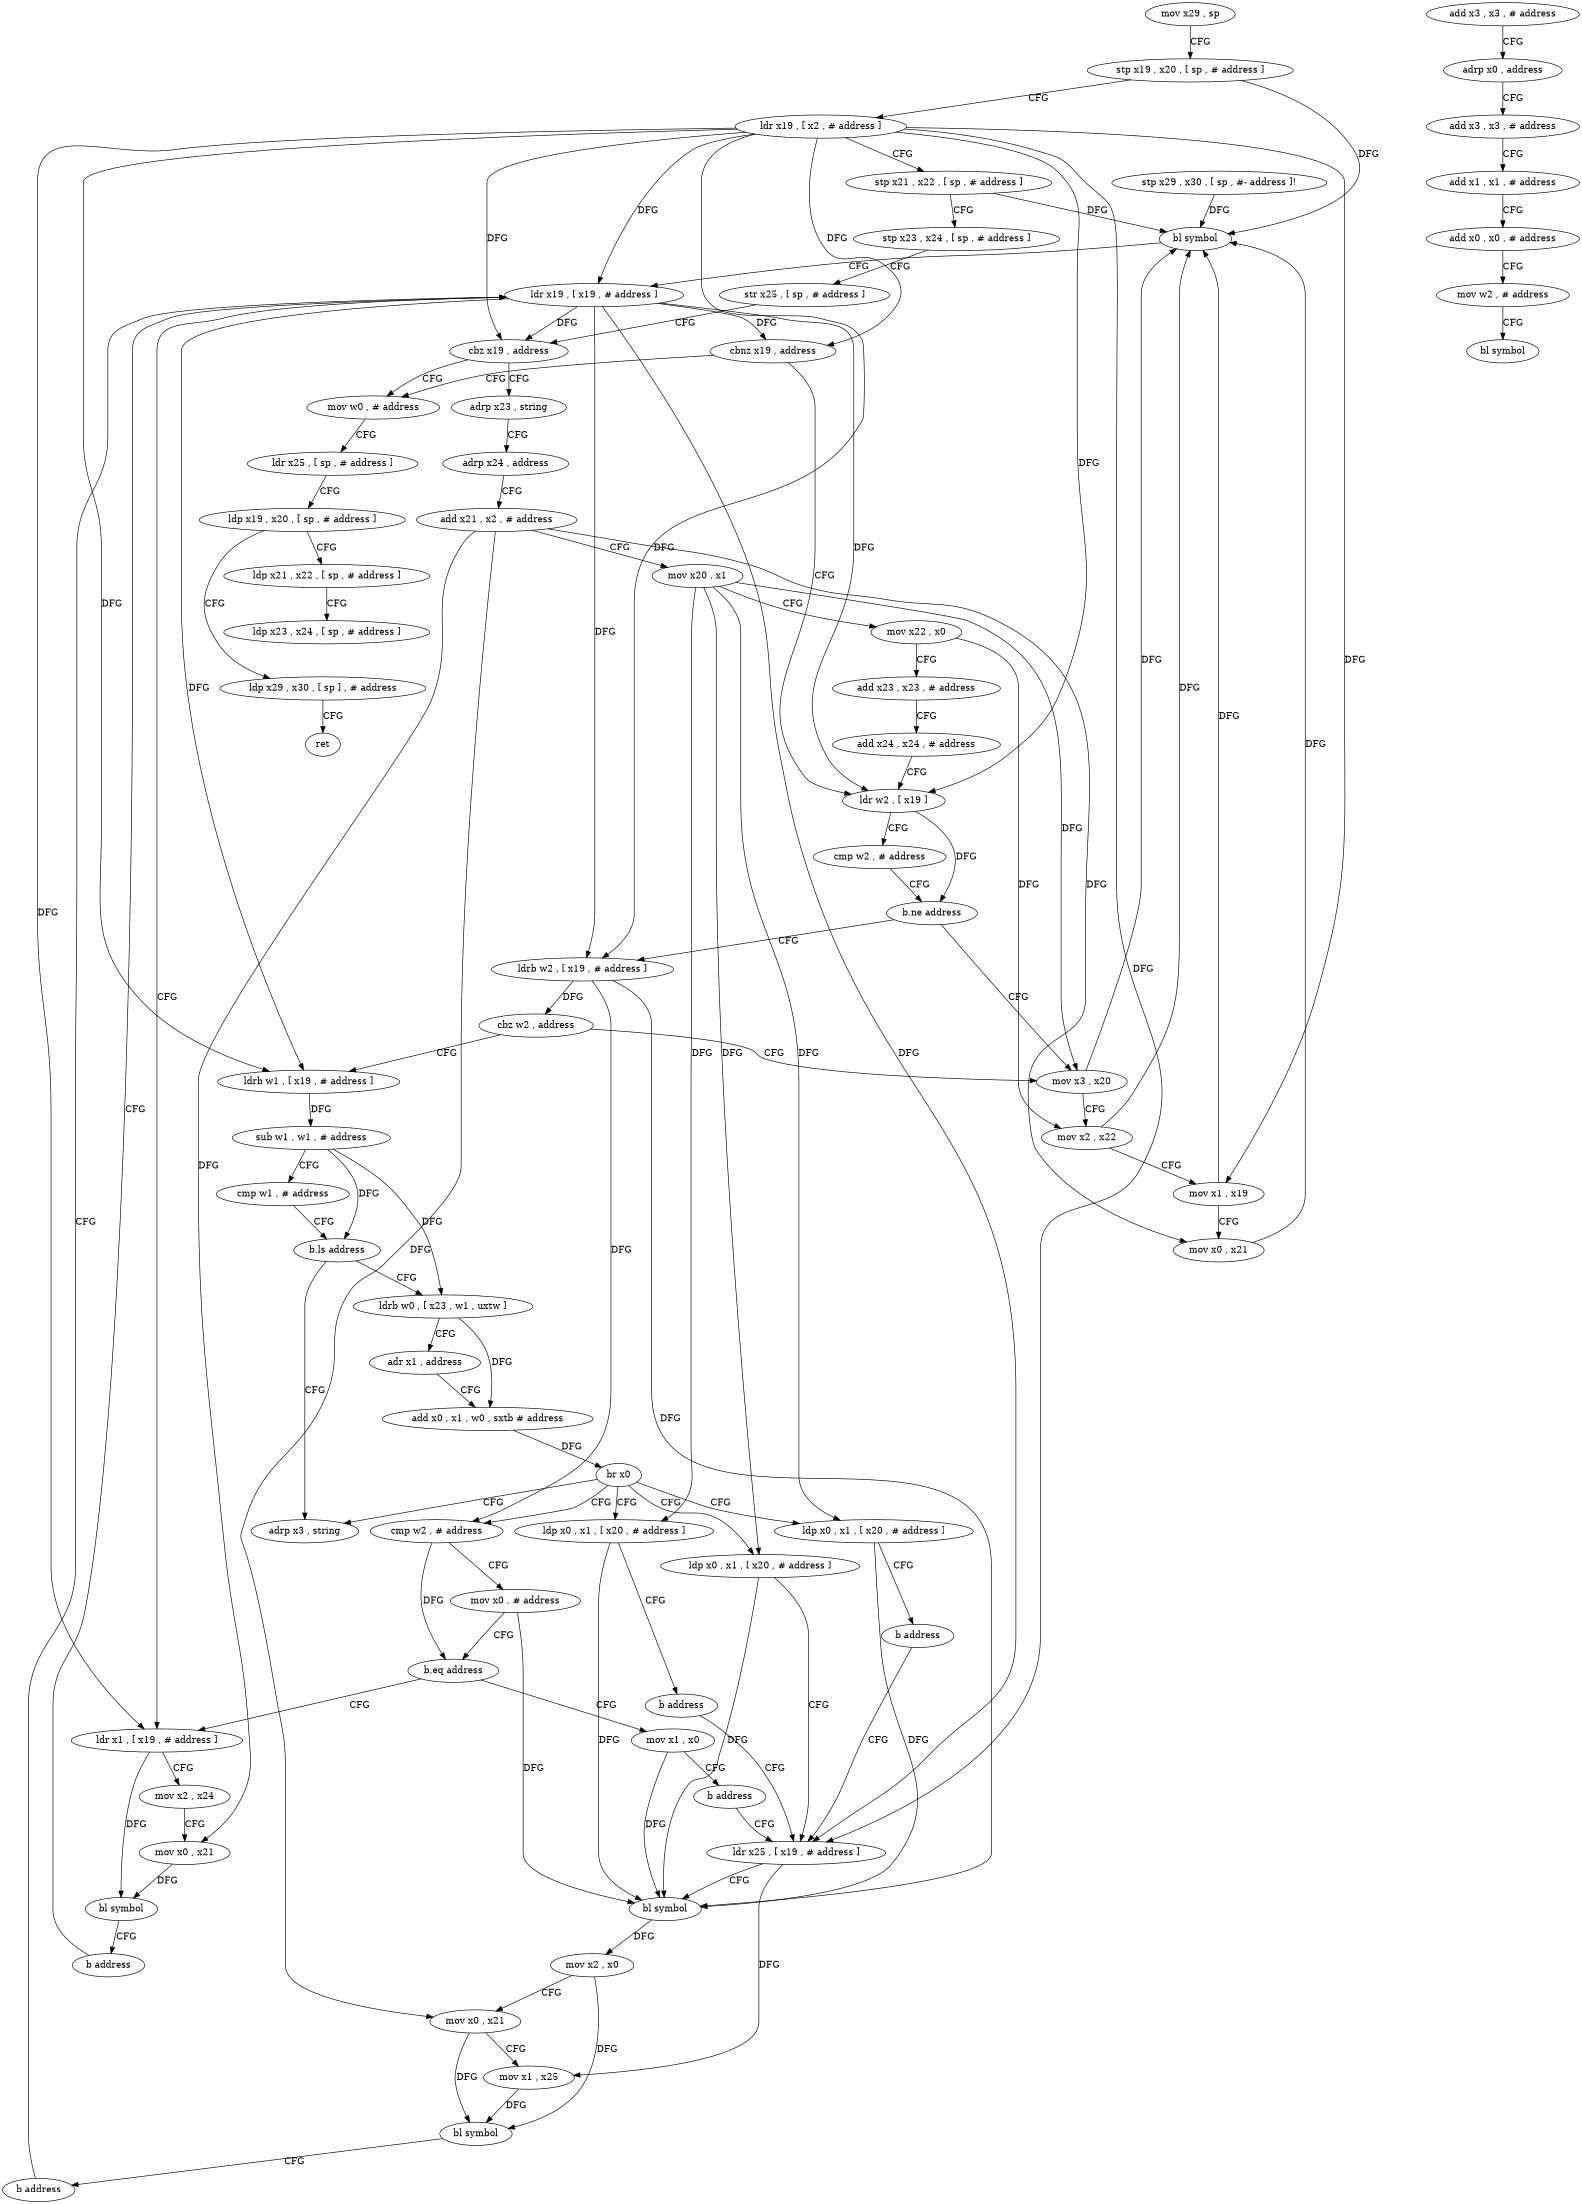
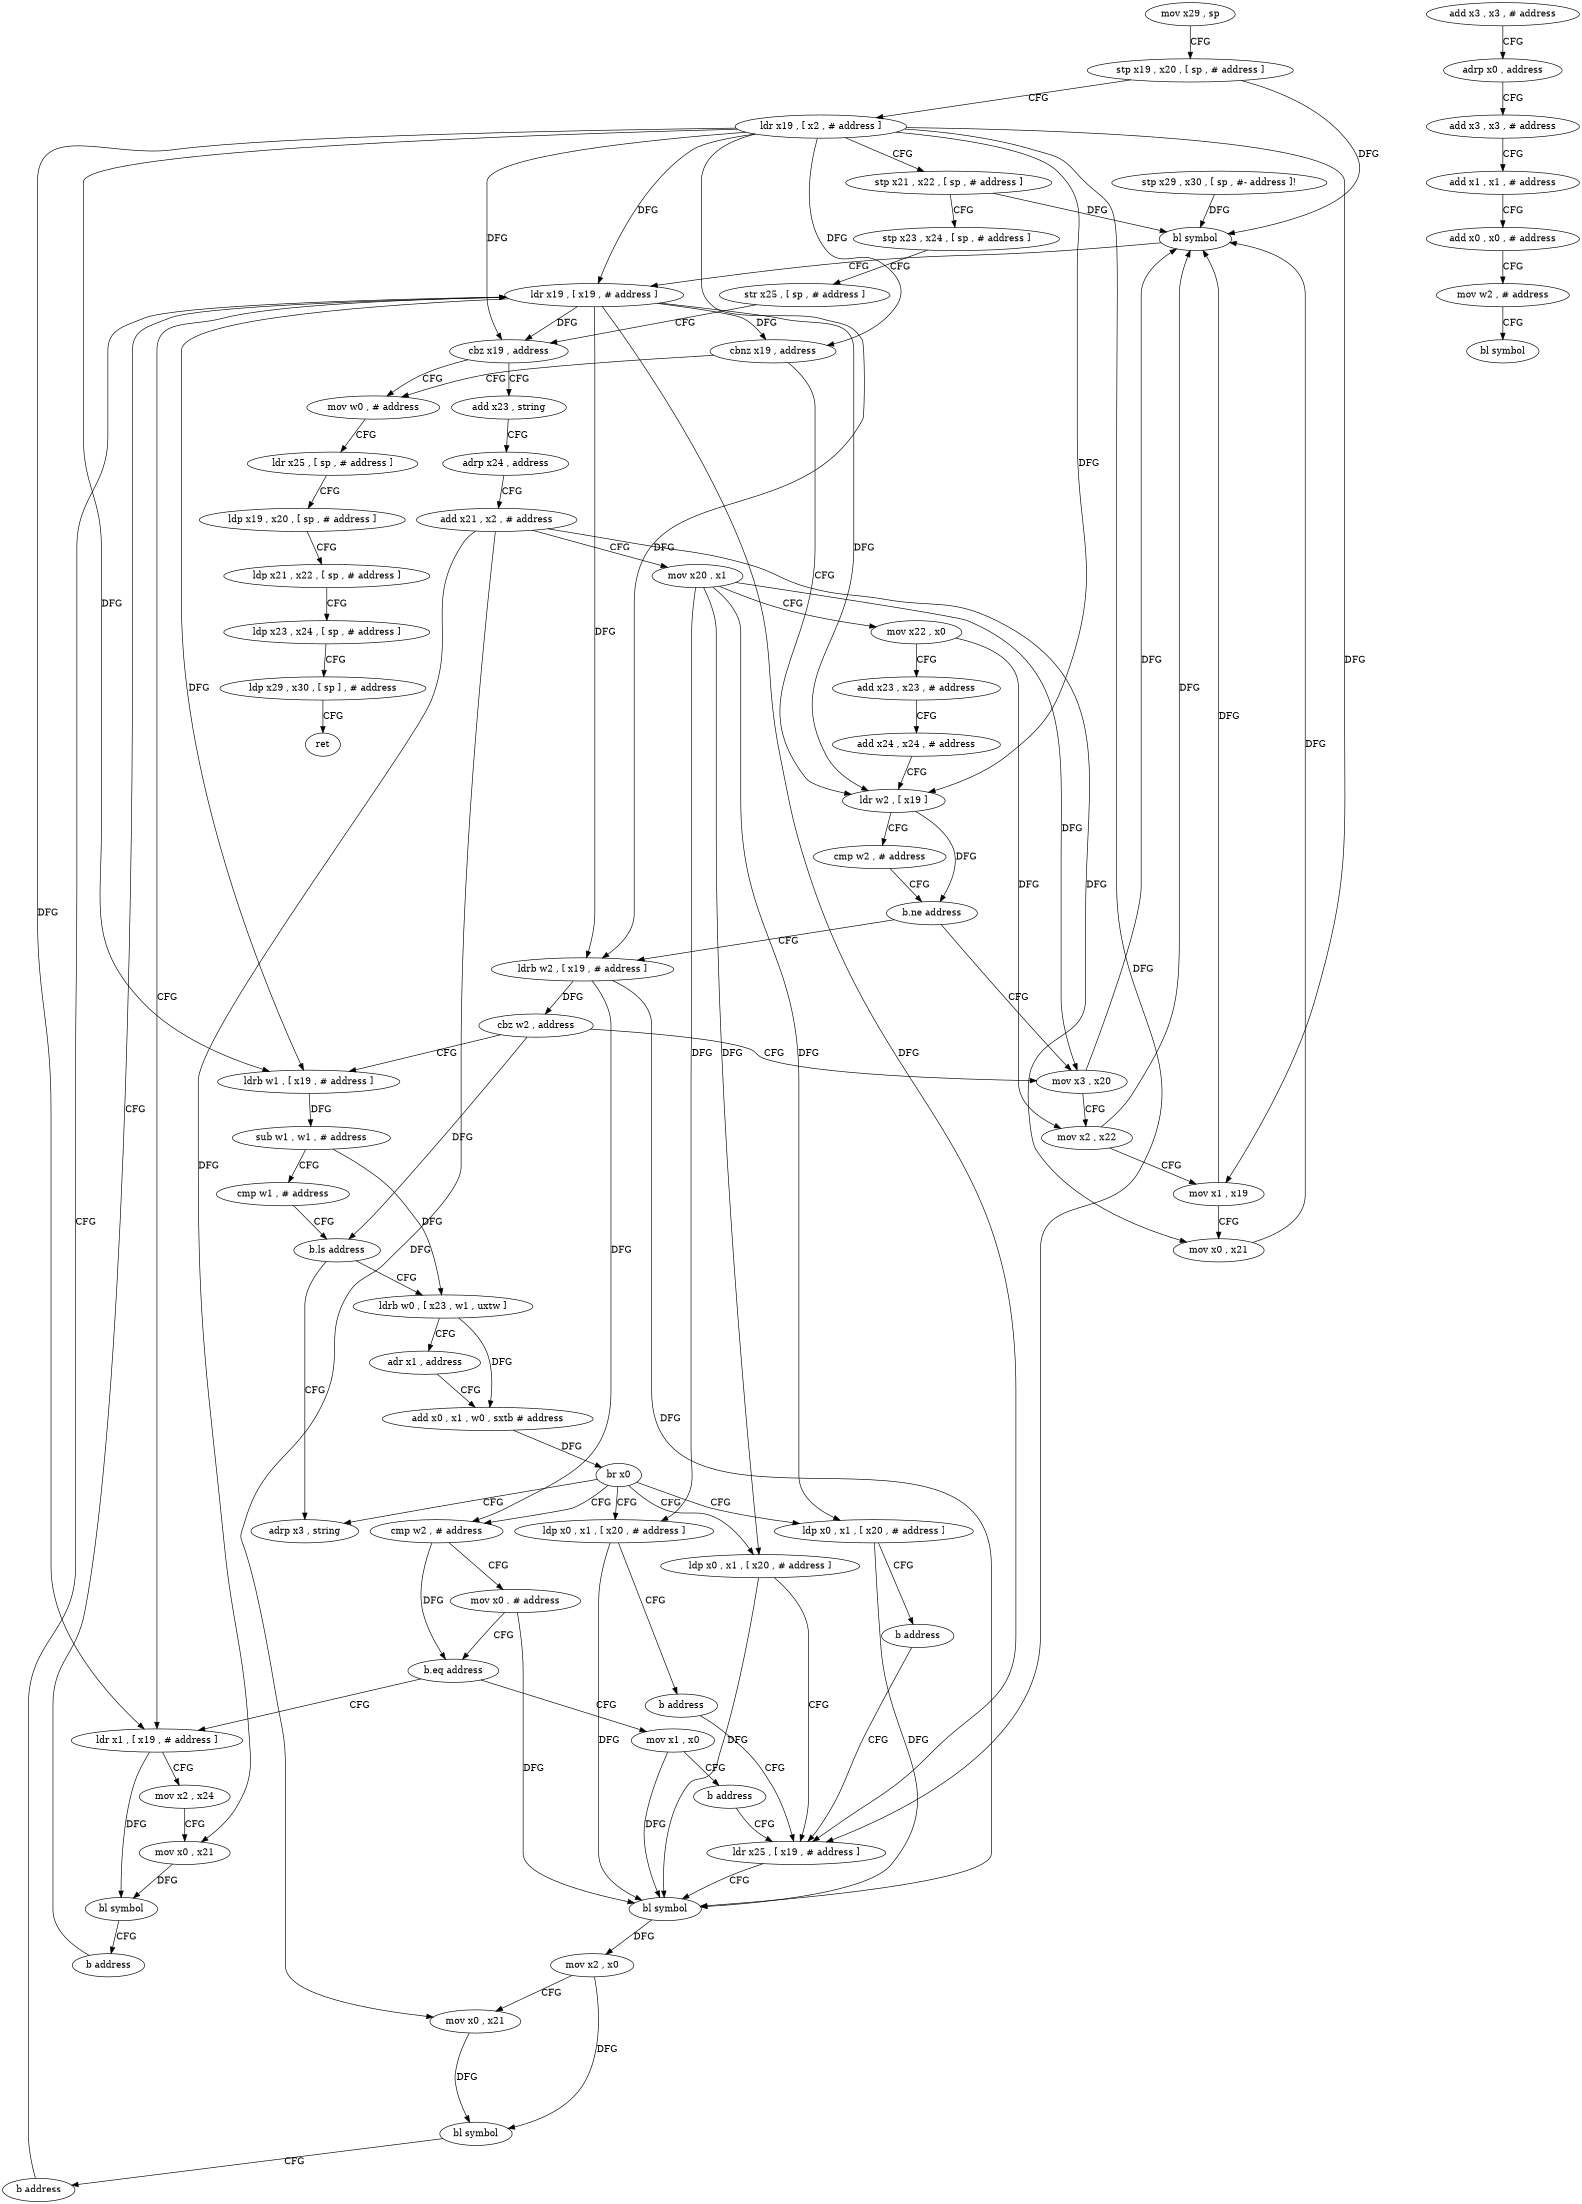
node "adrp x23 , string": label "adrp x23 , string" -> "add x23 , string"
edge "ldp x19 , x20 , [ sp , # address ]" -> "ldp x29 , x30 , [ sp ] , # address": now "ldp x23 , x24 , [ sp , # address ]" -> "ldp x29 , x30 , [ sp ] , # address"
edge "sub w1 , w1 , # address" -> "b.ls address": now "cbz w2 , address" -> "b.ls address"
node "mov x1 , x25": removed
